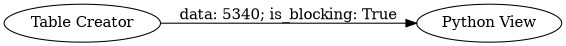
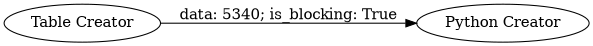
node "Python View": label "Python View" -> "Python Creator"
